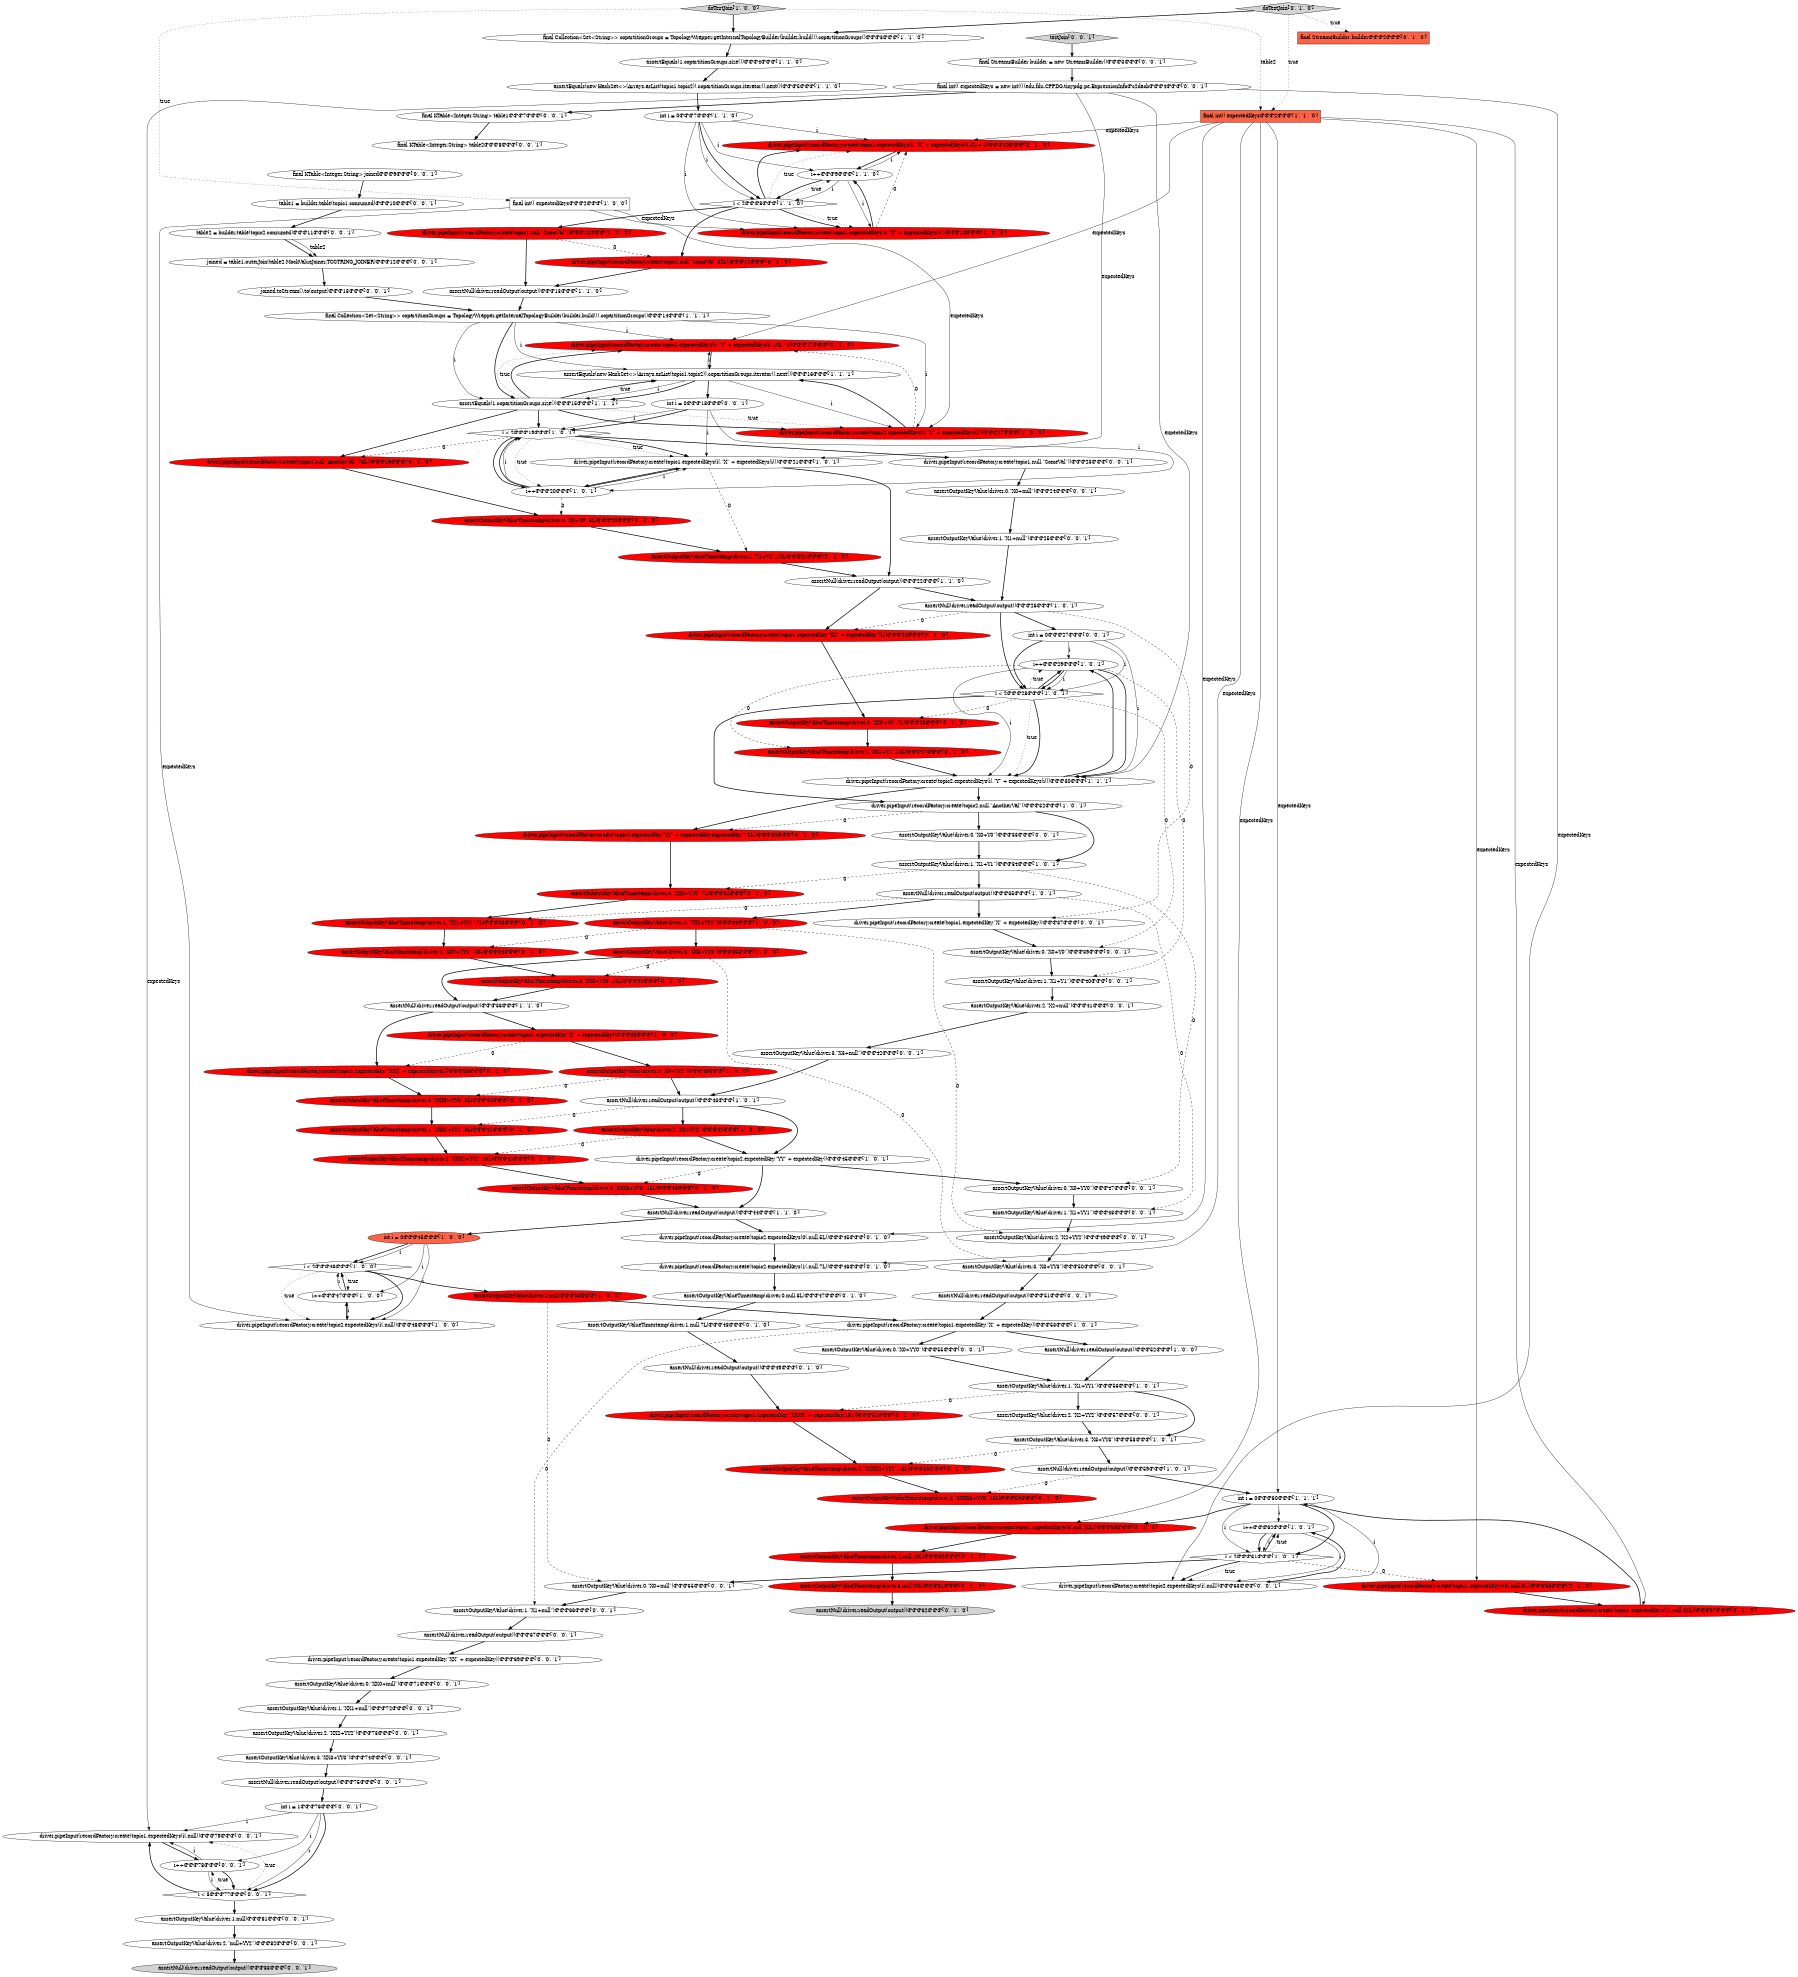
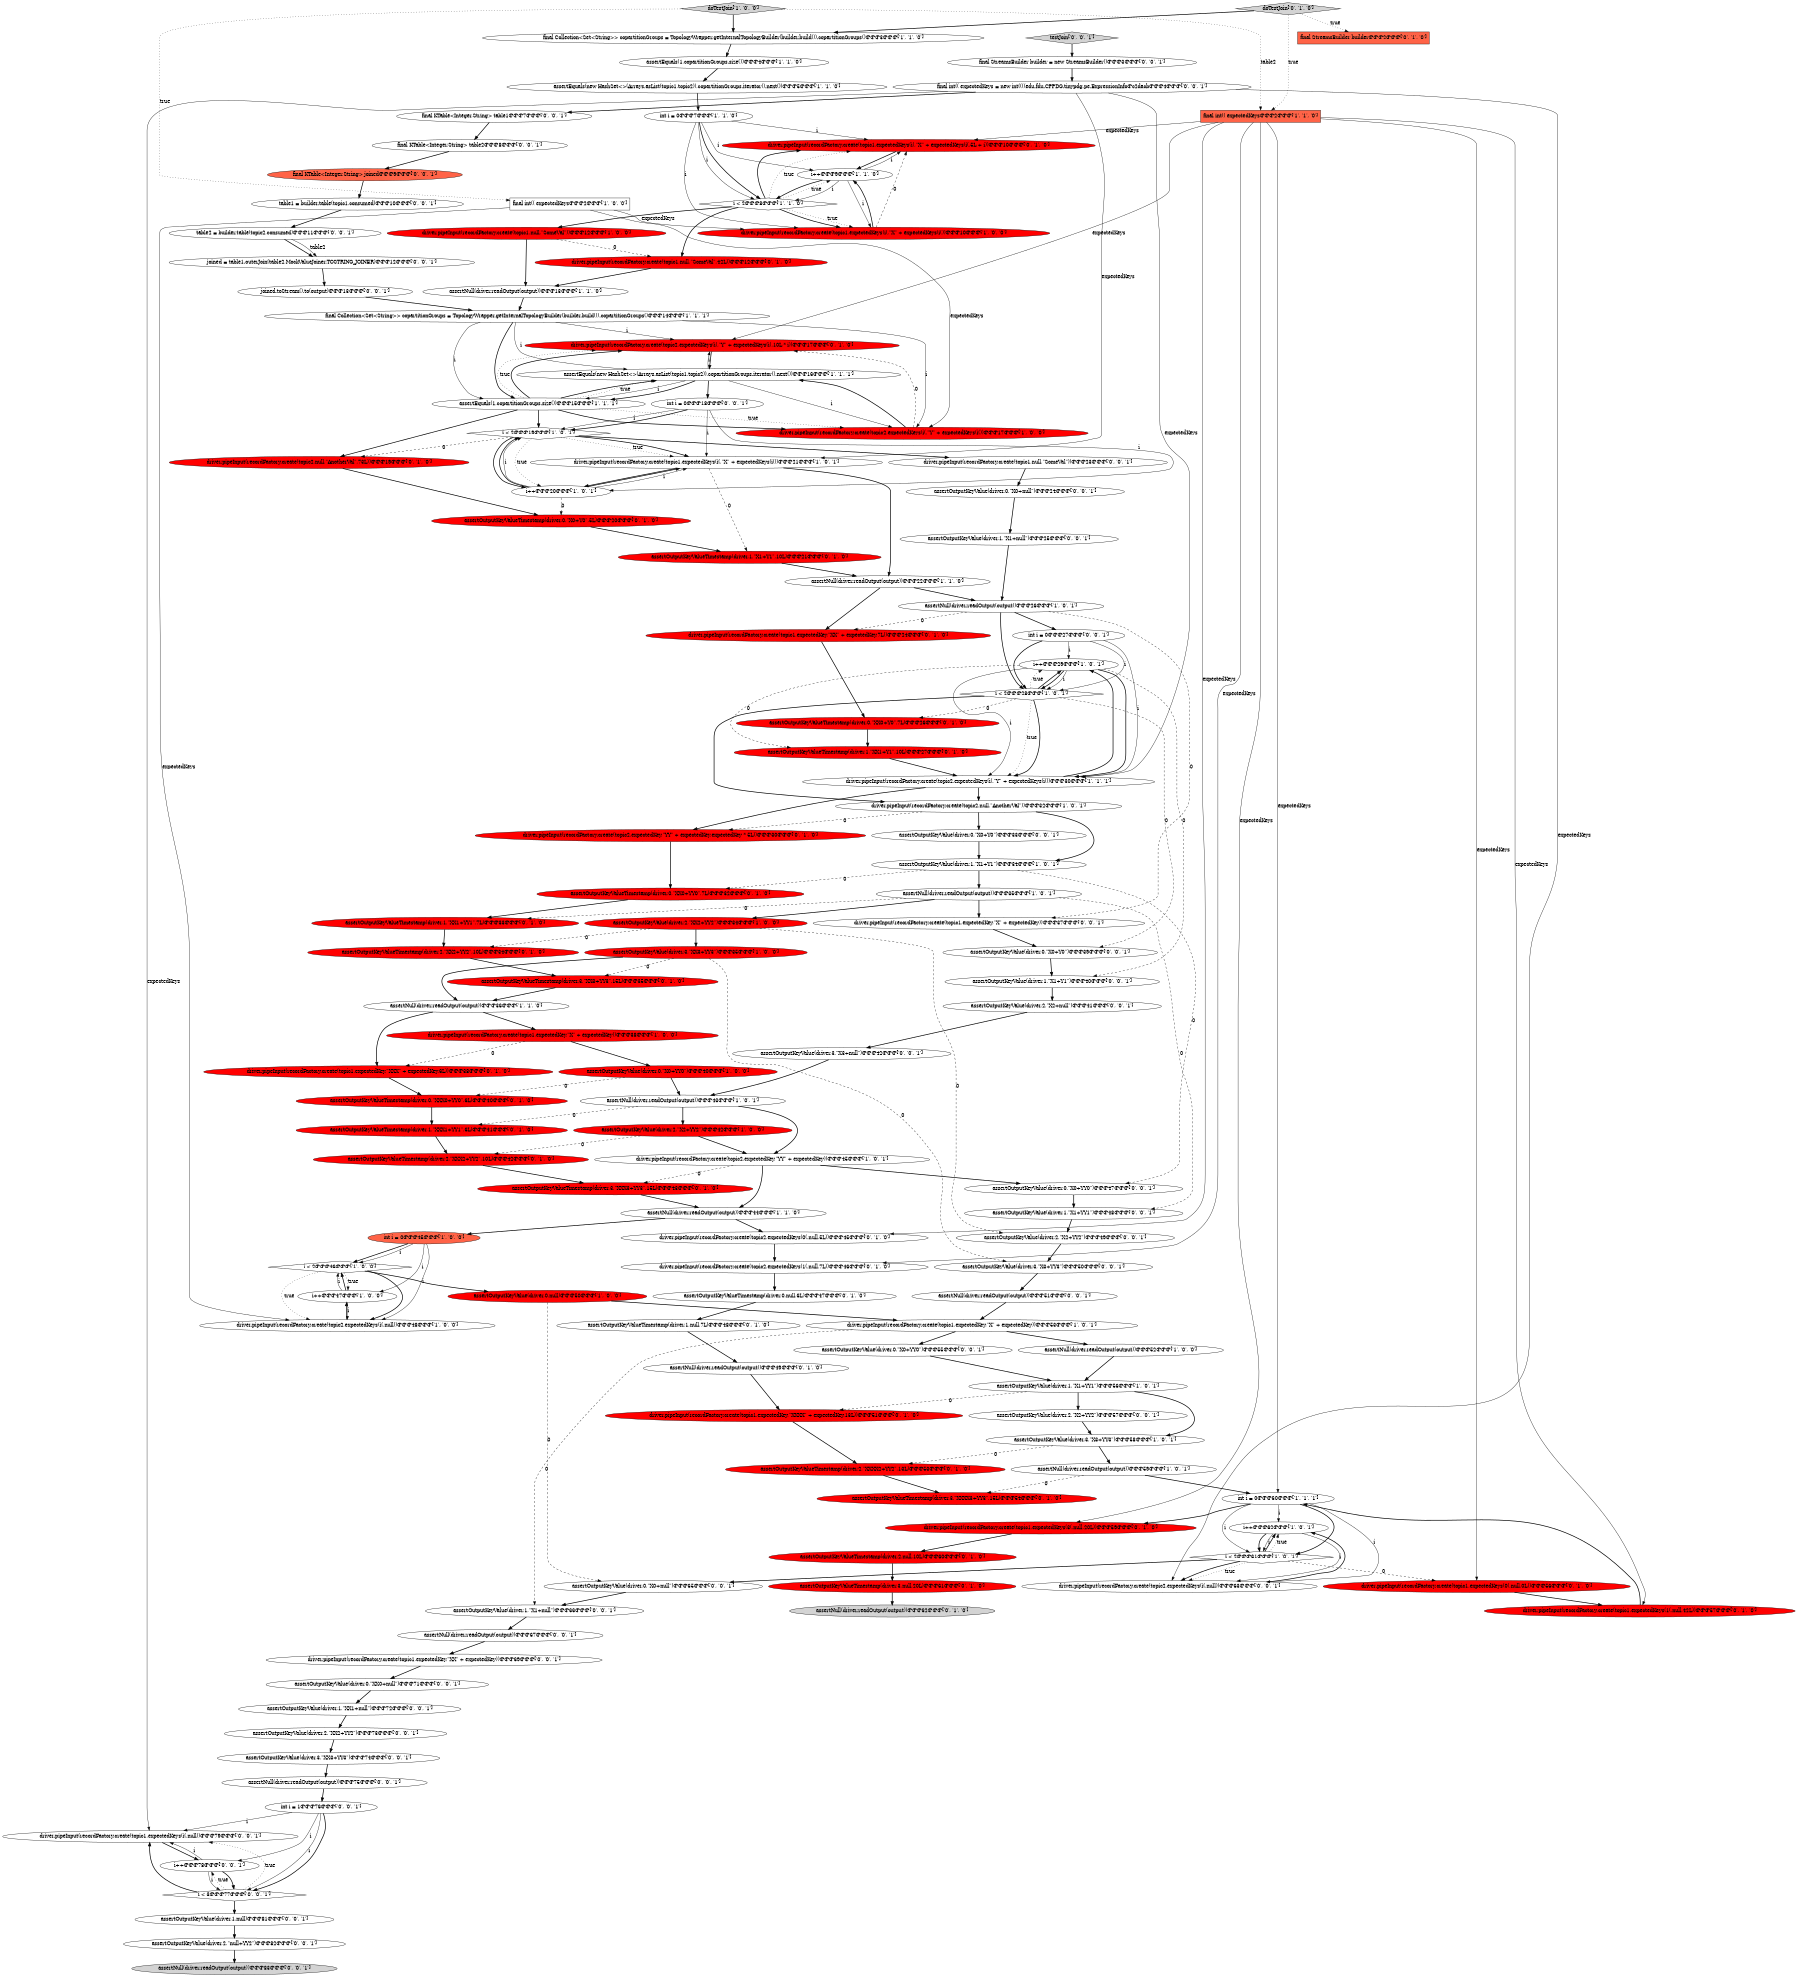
edge "final KTable<Integer,String> table2@@@8@@@['0', '0', '1']" -> "final KTable<Integer,String> joined@@@9@@@['0', '0', '1']": added
node "final KTable<Integer,String> joined@@@9@@@['0', '0', '1']": fillcolor white -> tomato
